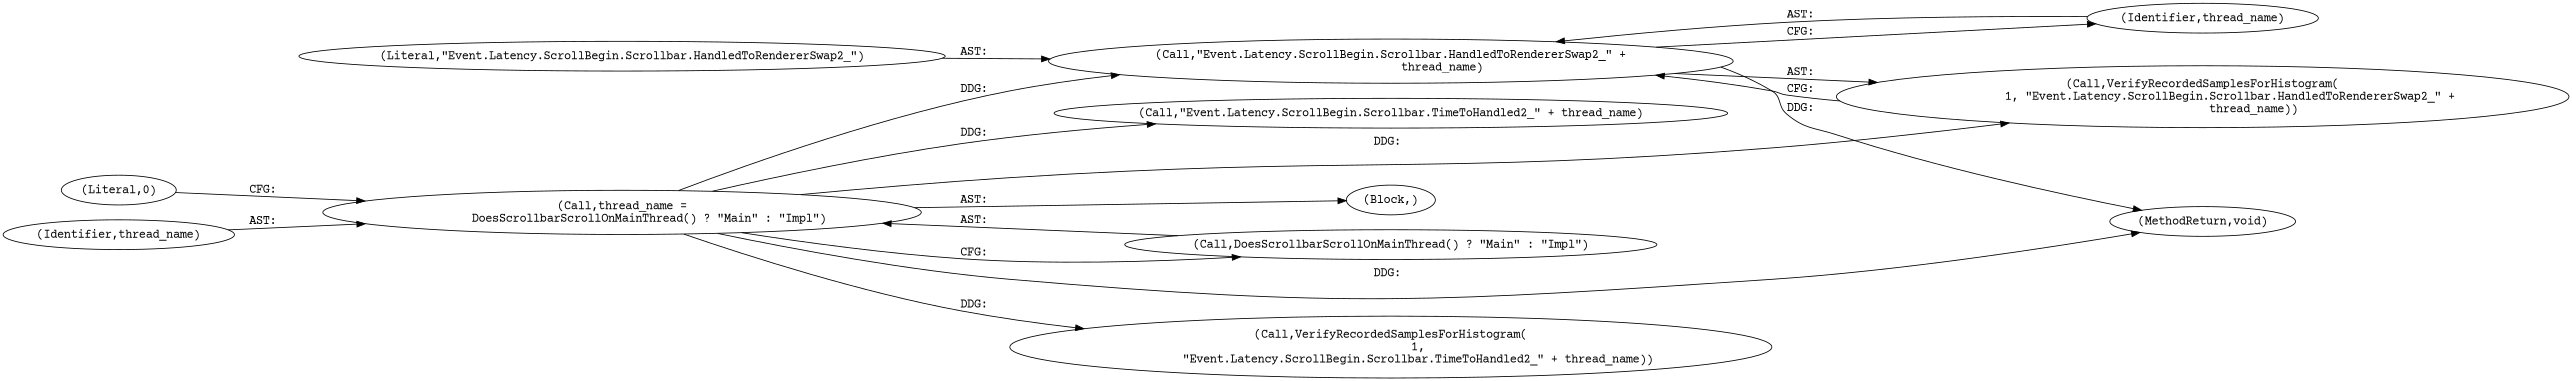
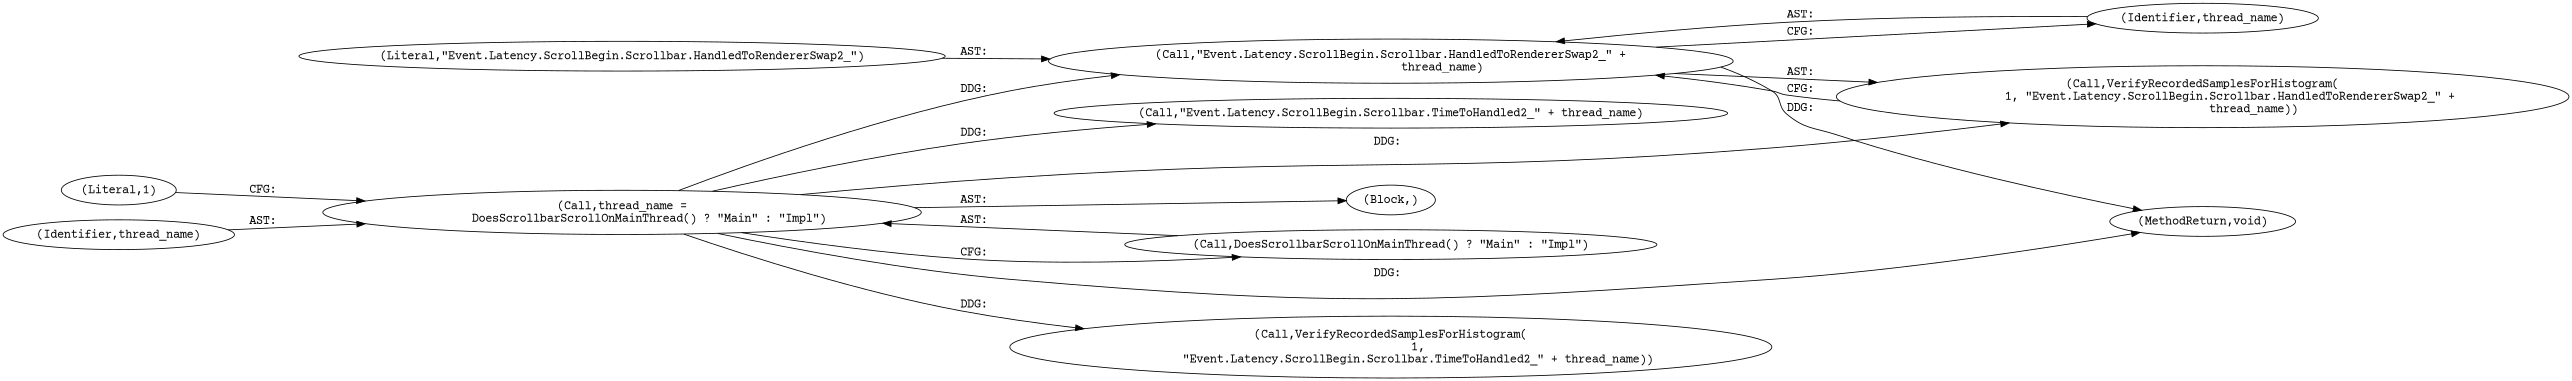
node "(Literal,0)": label "(Literal,0)" -> "(Literal,1)"
